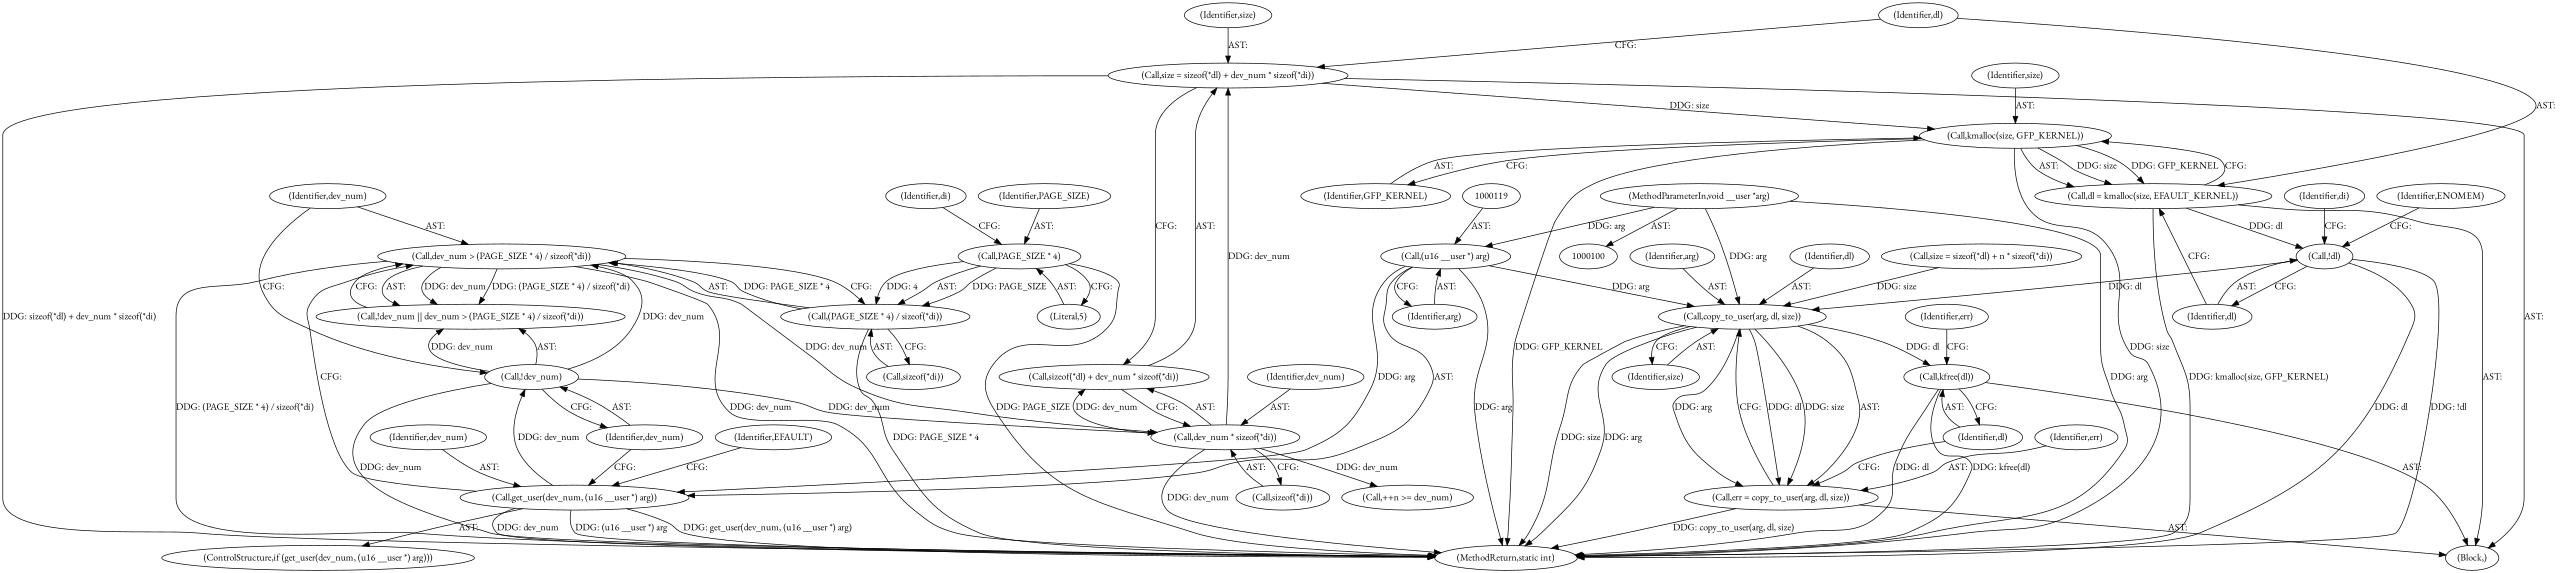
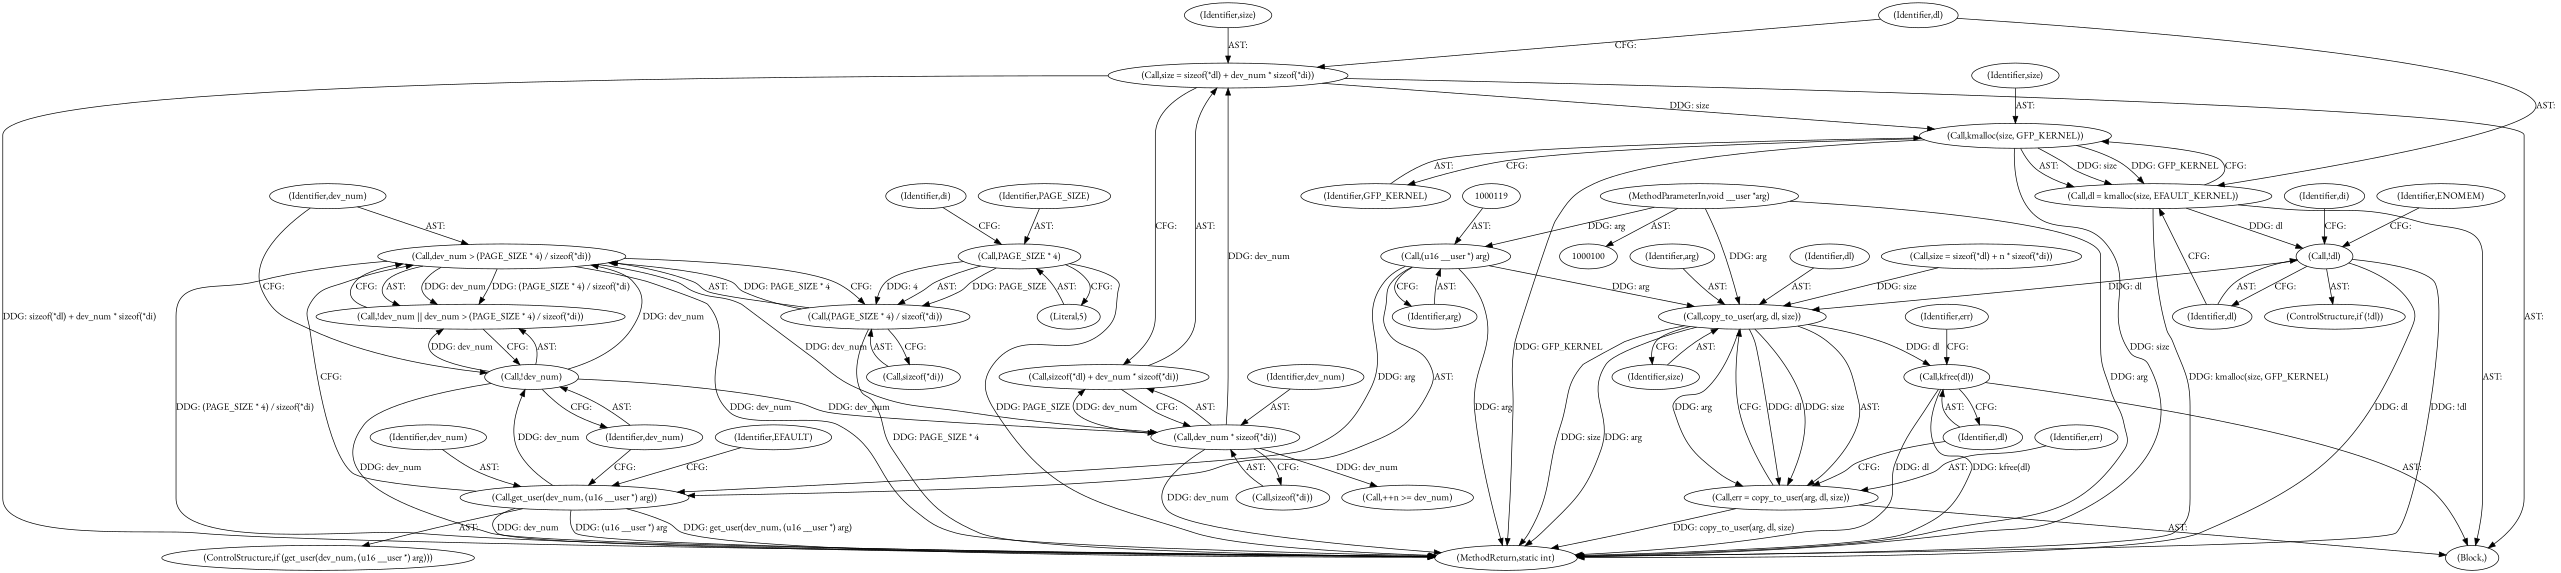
node "(ControlStructure,if (!dl))": added
edge "(Call,!dev_num || dev_num > (PAGE_SIZE * 4) / sizeof(*di))" -> "(Call,!dev_num)": added, label "CFG:"
